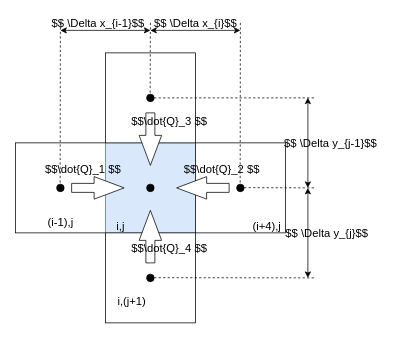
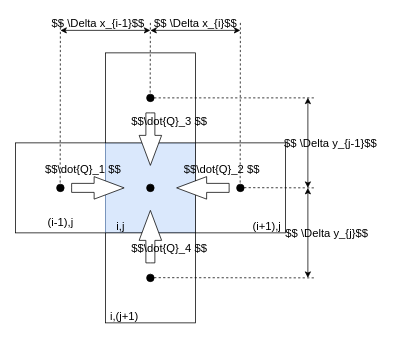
node "(i+4),j": label "(i+4),j" -> "(i+1),j"
node "i,(j+1)": moved (132, 300) -> (124, 315)
